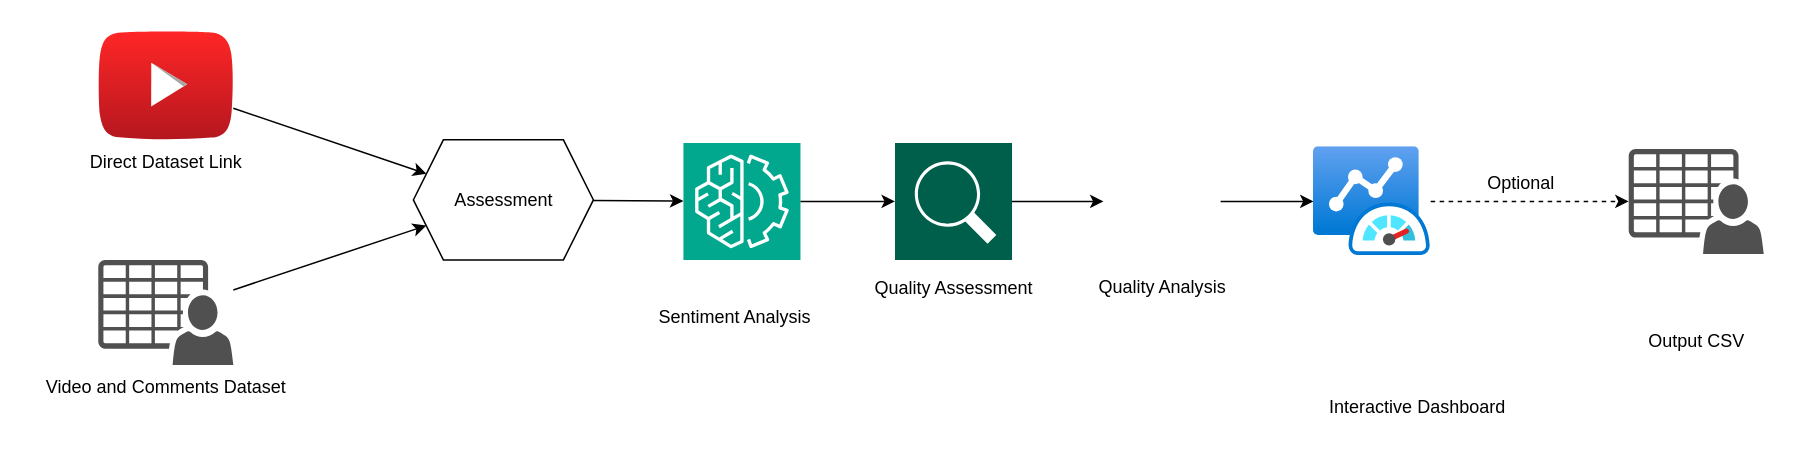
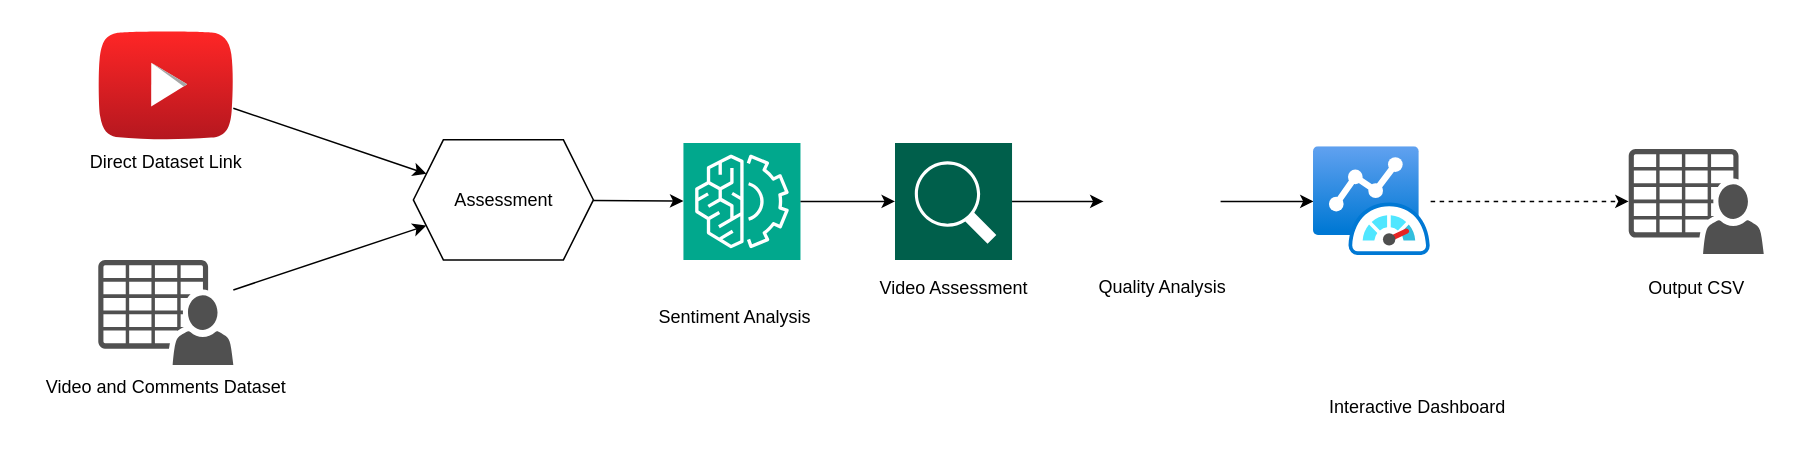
node "Optional": removed
node "Quality Assessment": label "Quality Assessment" -> "Video Assessment"
node "Output CSV": moved (1696, 342) -> (1696, 289)
